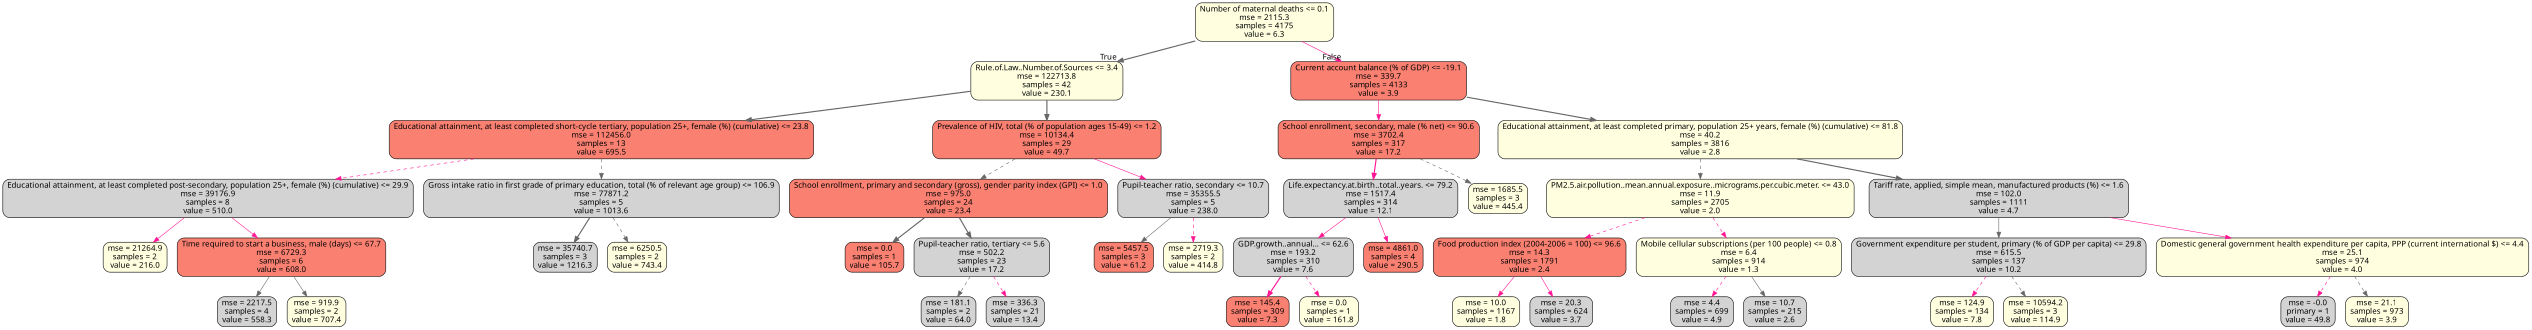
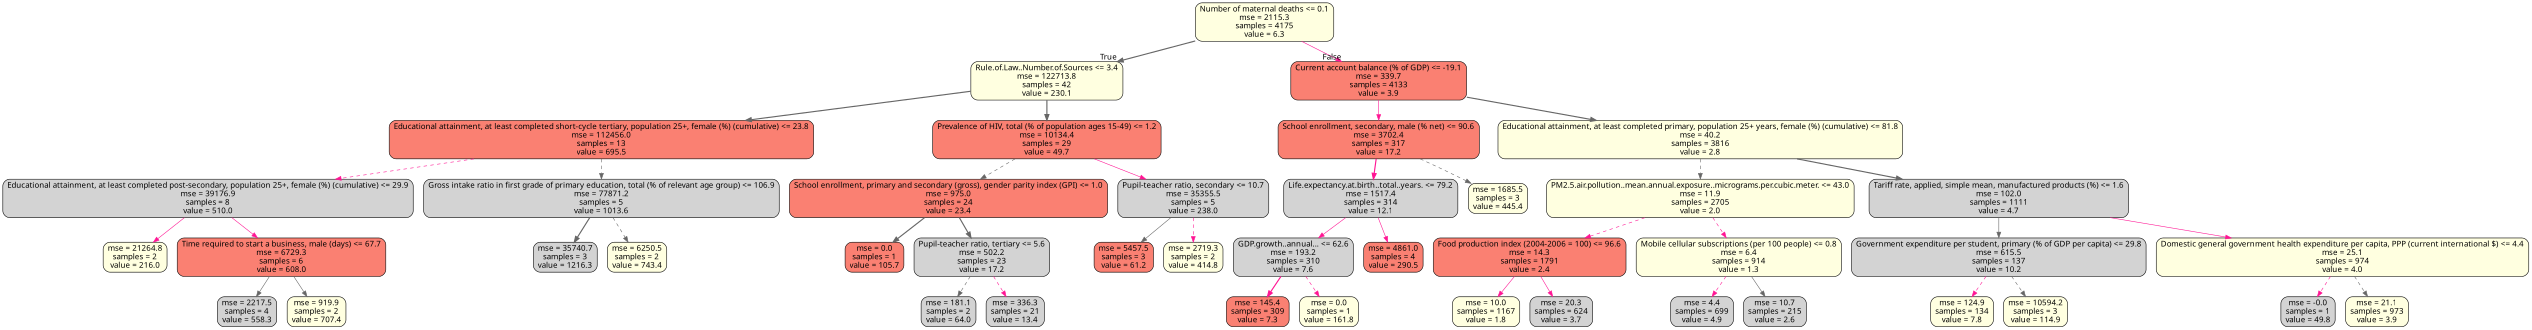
node "mse = 21264.9 samples = 2 value = 216.0": label "mse = 21264.9 samples = 2 value = 216.0" -> "mse = 21264.8 samples = 2 value = 216.0"
node "mse = -0.0 primary = 1 value = 49.8": label "mse = -0.0 primary = 1 value = 49.8" -> "mse = -0.0 samples = 1 value = 49.8"
